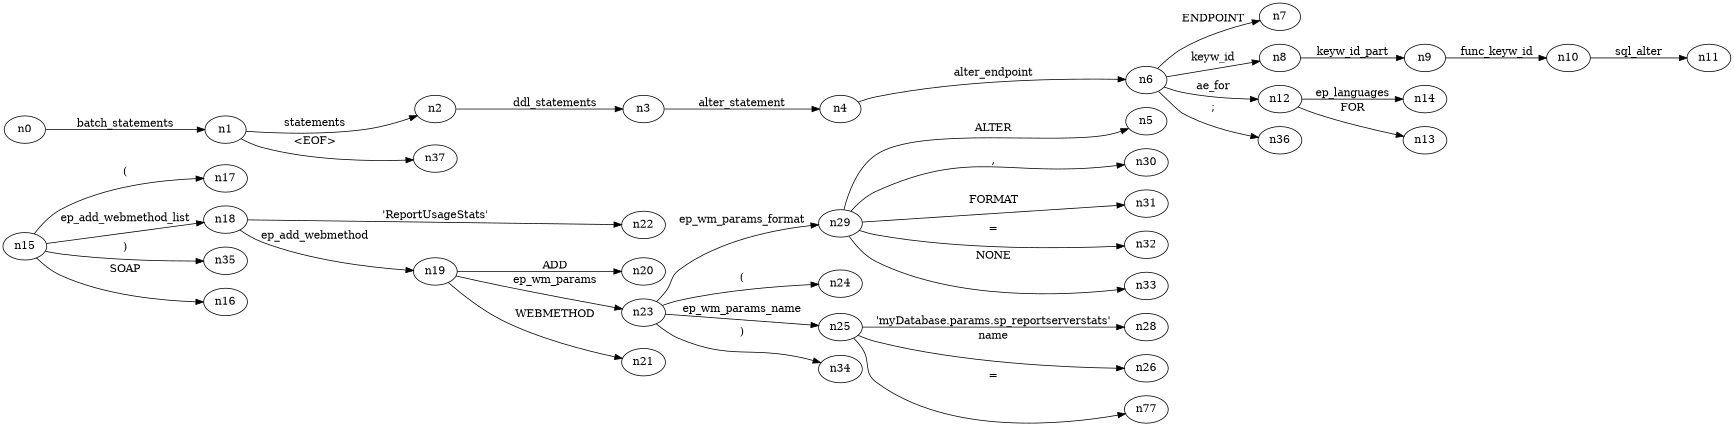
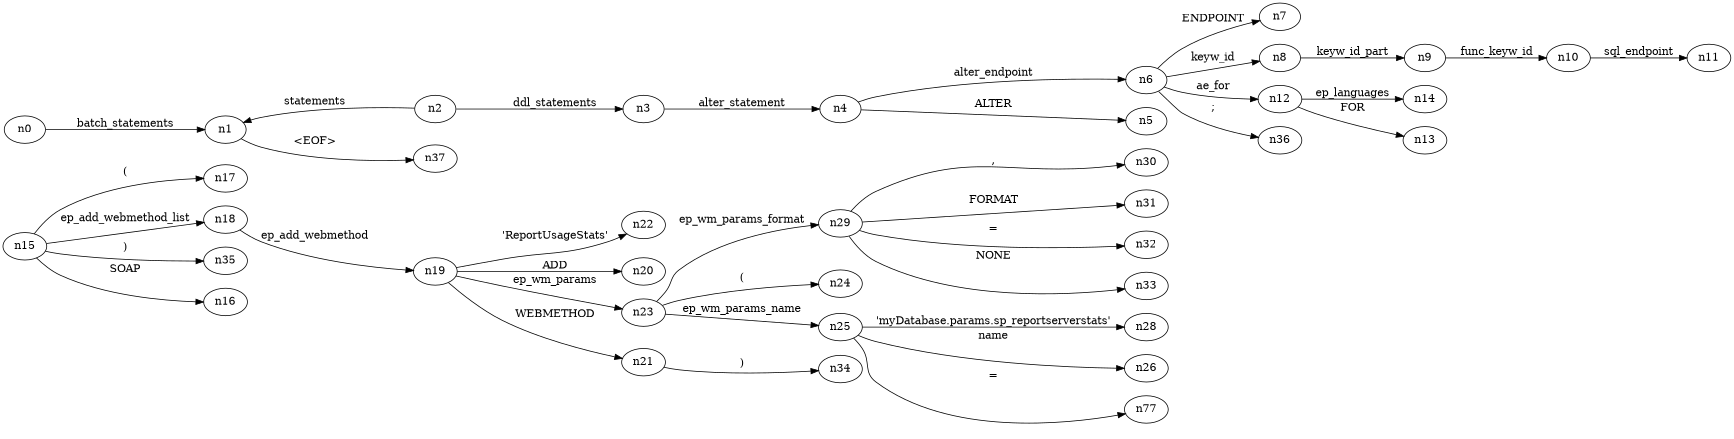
edge "n10" -> "n11": label "sql_alter" -> "sql_endpoint"
edge "n1" -> "n2": reversed
edge "n29" -> "n5": now "n4" -> "n5"
edge "n18" -> "n22": now "n19" -> "n22"
edge "n23" -> "n34": now "n21" -> "n34"
